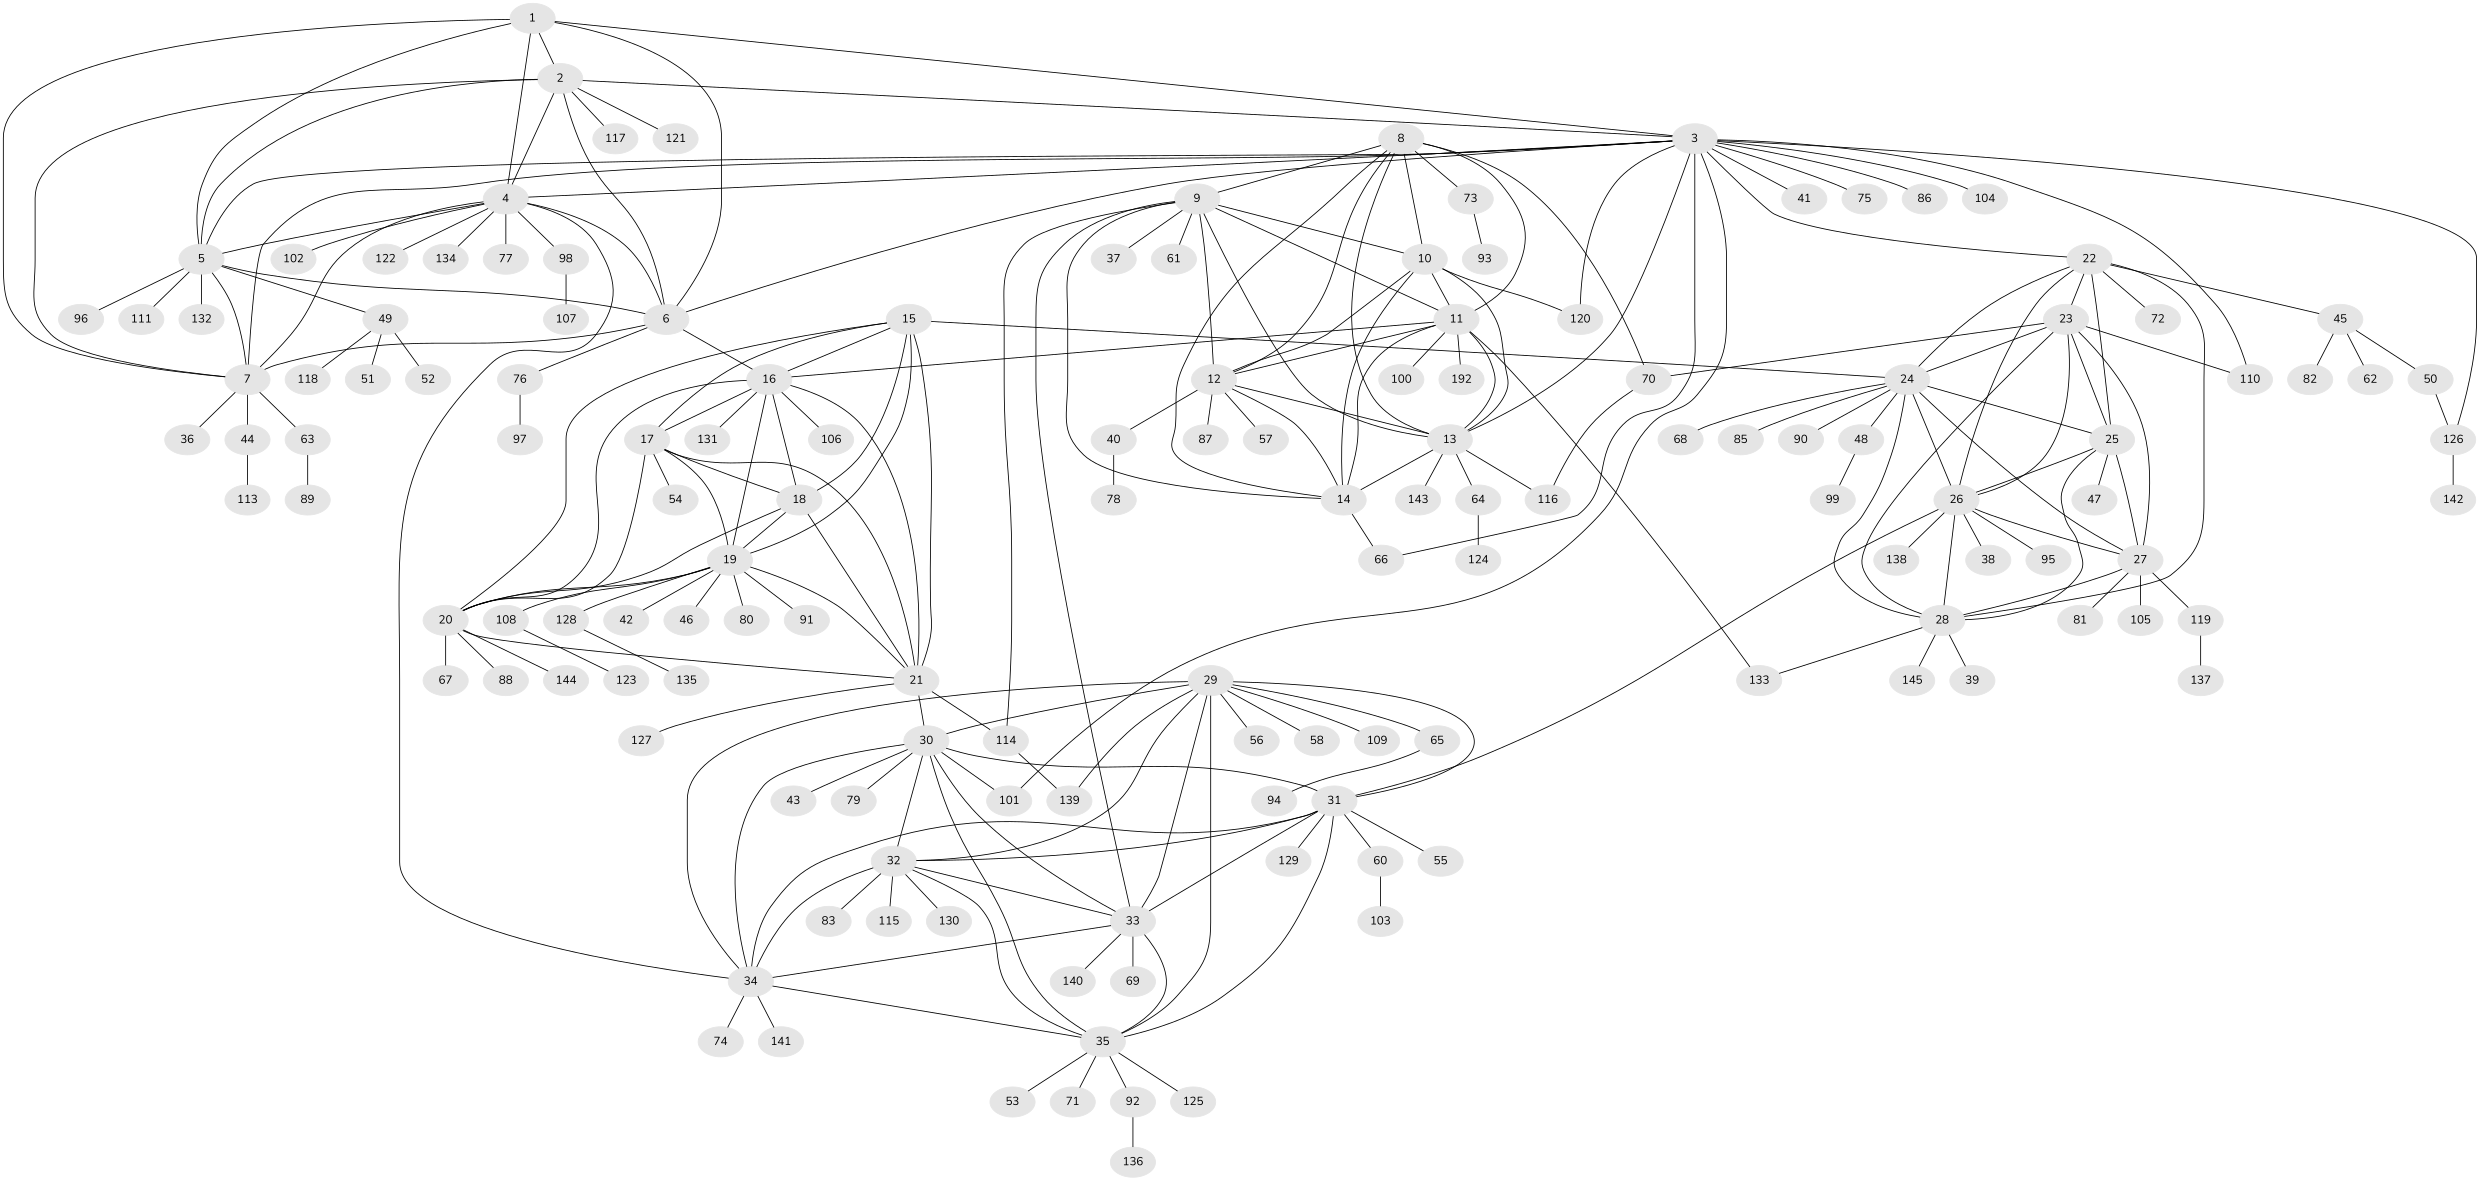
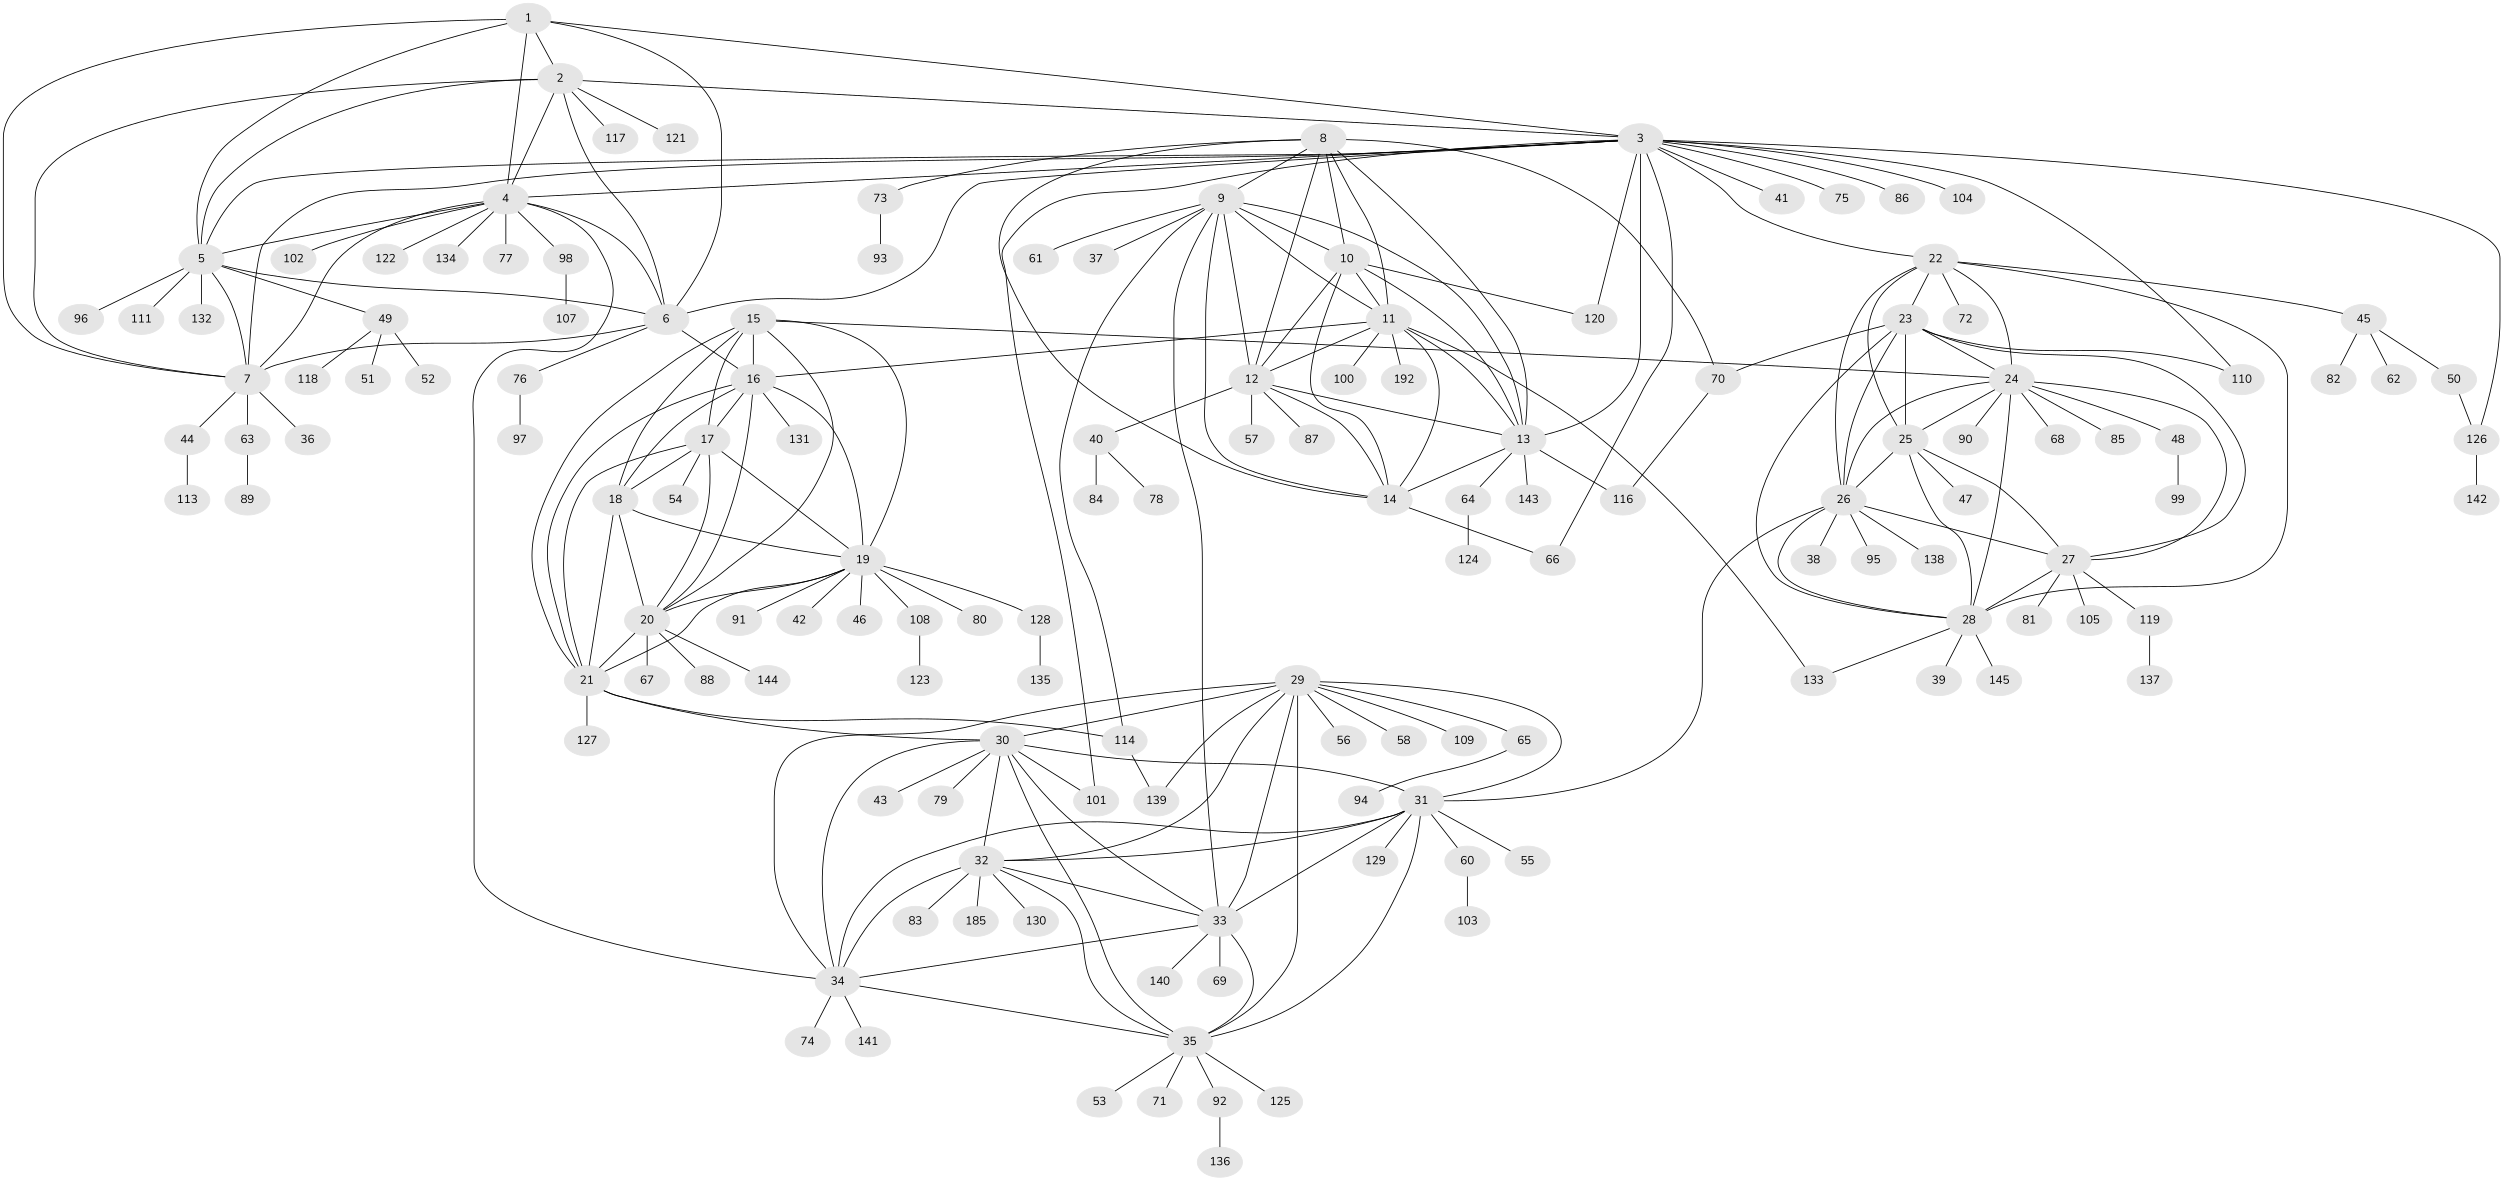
node "106": removed
node "84": added
node "115": label "115" -> "185"
